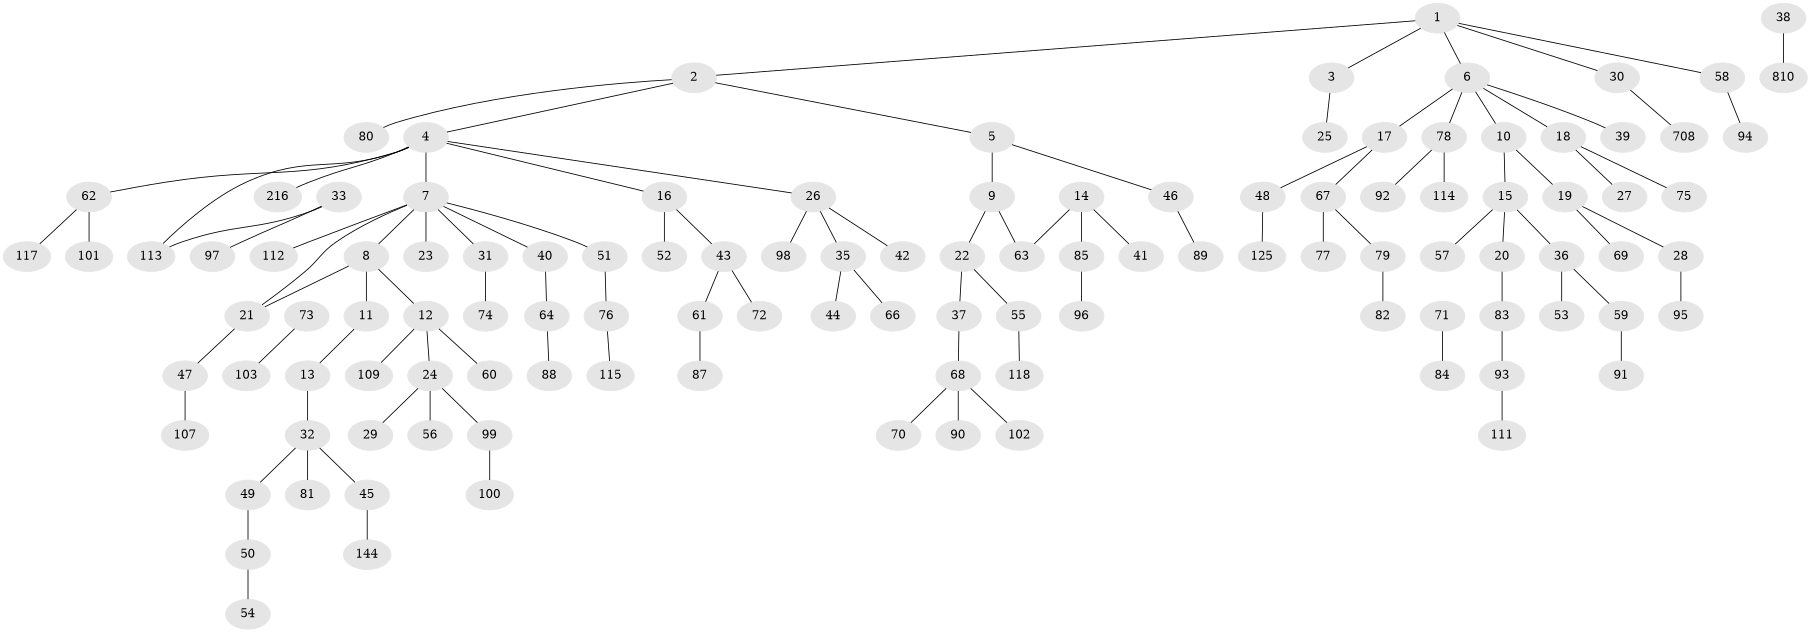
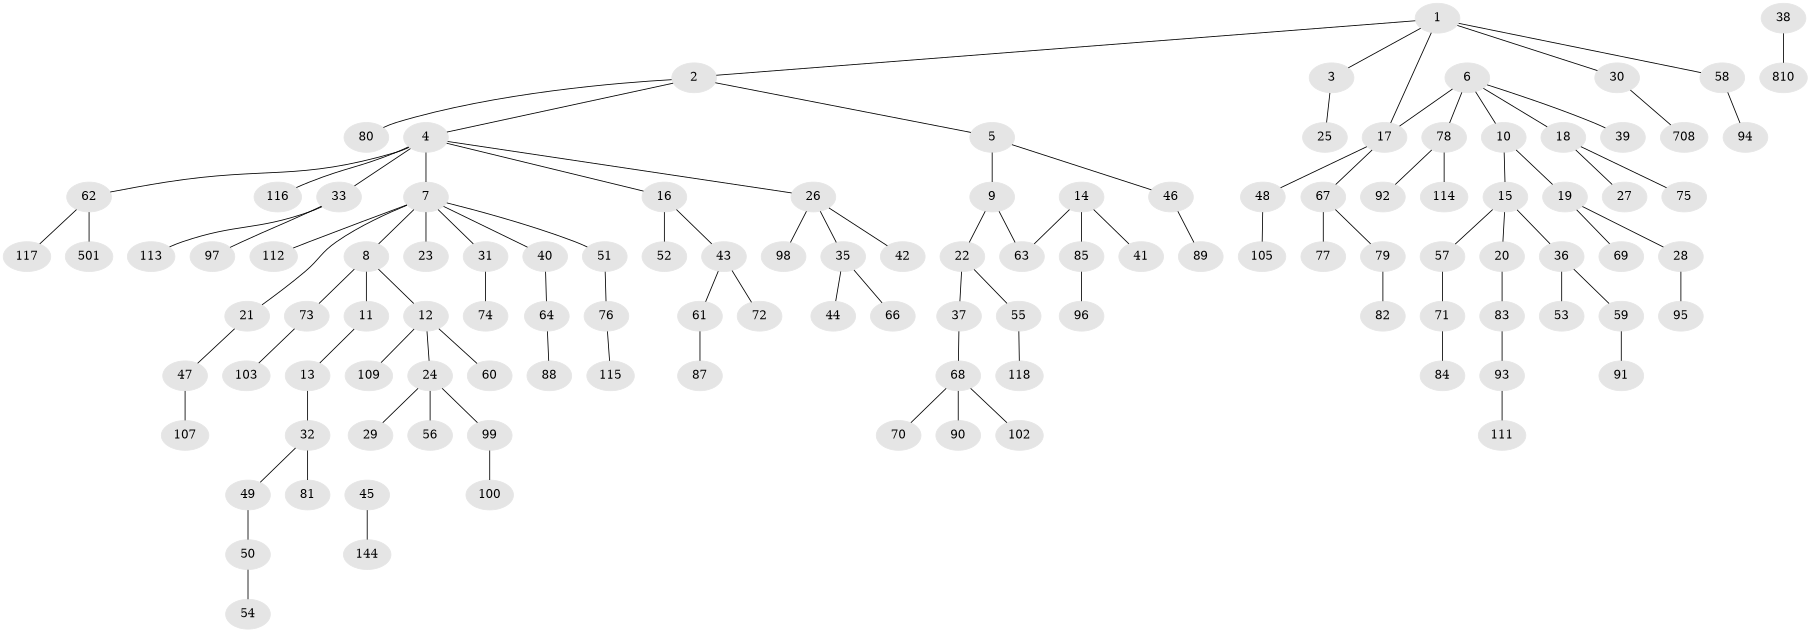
edge "1" -- "6": now "1" -- "17"
edge "4" -- "113": now "4" -- "33"
node "216": label "216" -> "116"
node "101": label "101" -> "501"
node "125": label "125" -> "105"
edge "8" -- "21": now "8" -- "73"
edge "57" -- "71": added
edge "32" -- "45": removed
